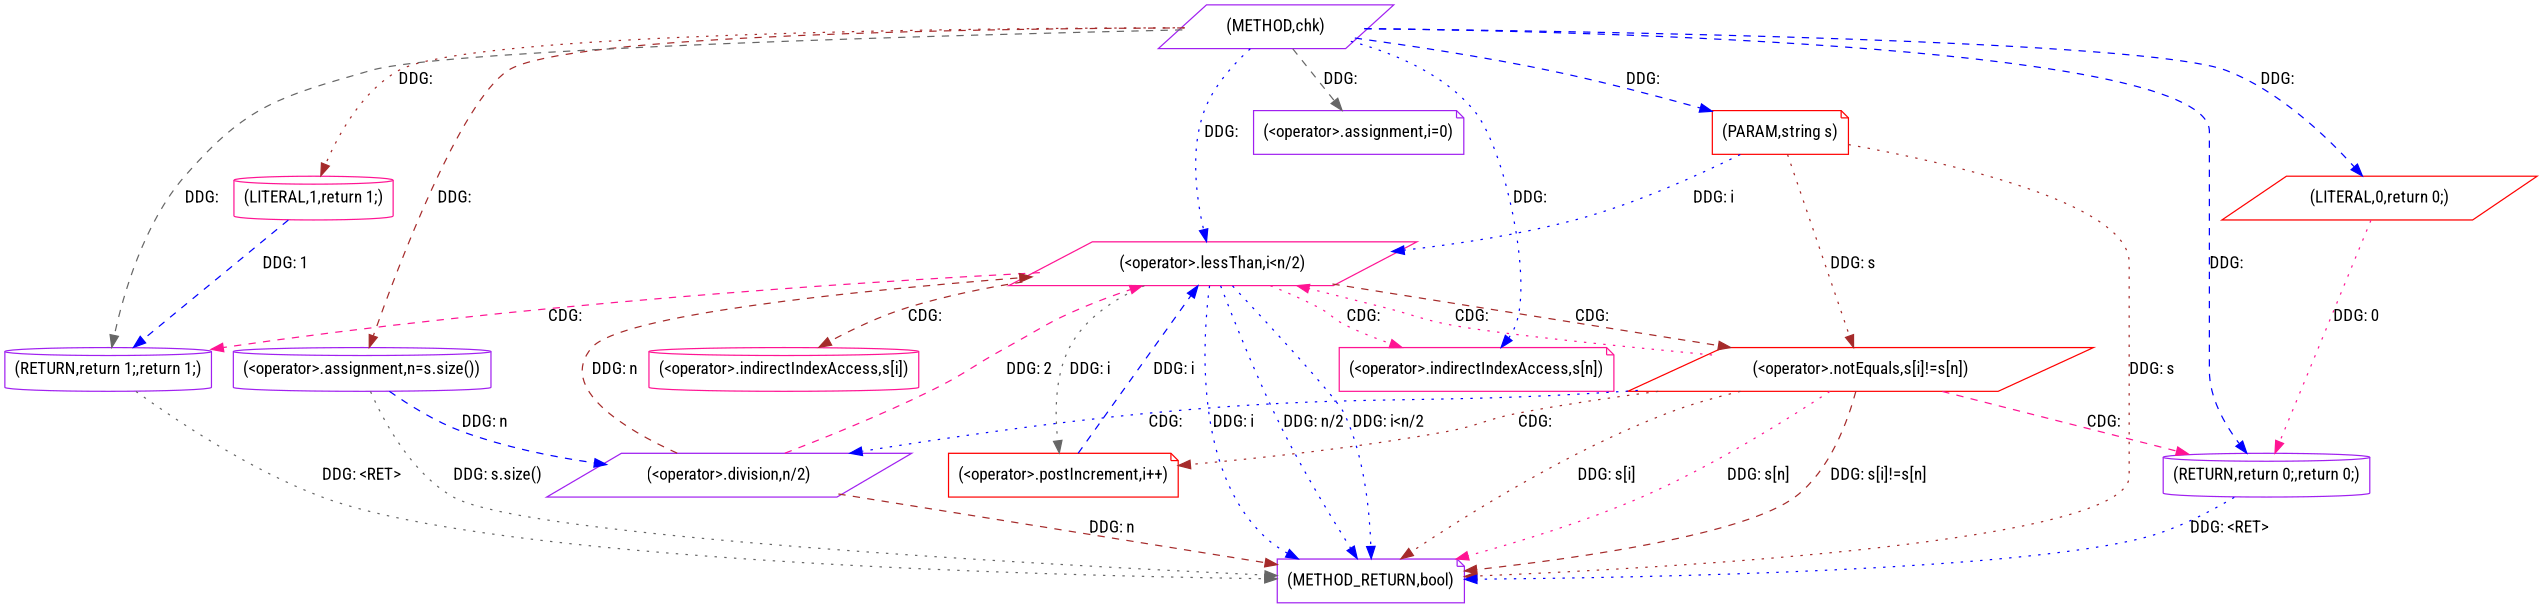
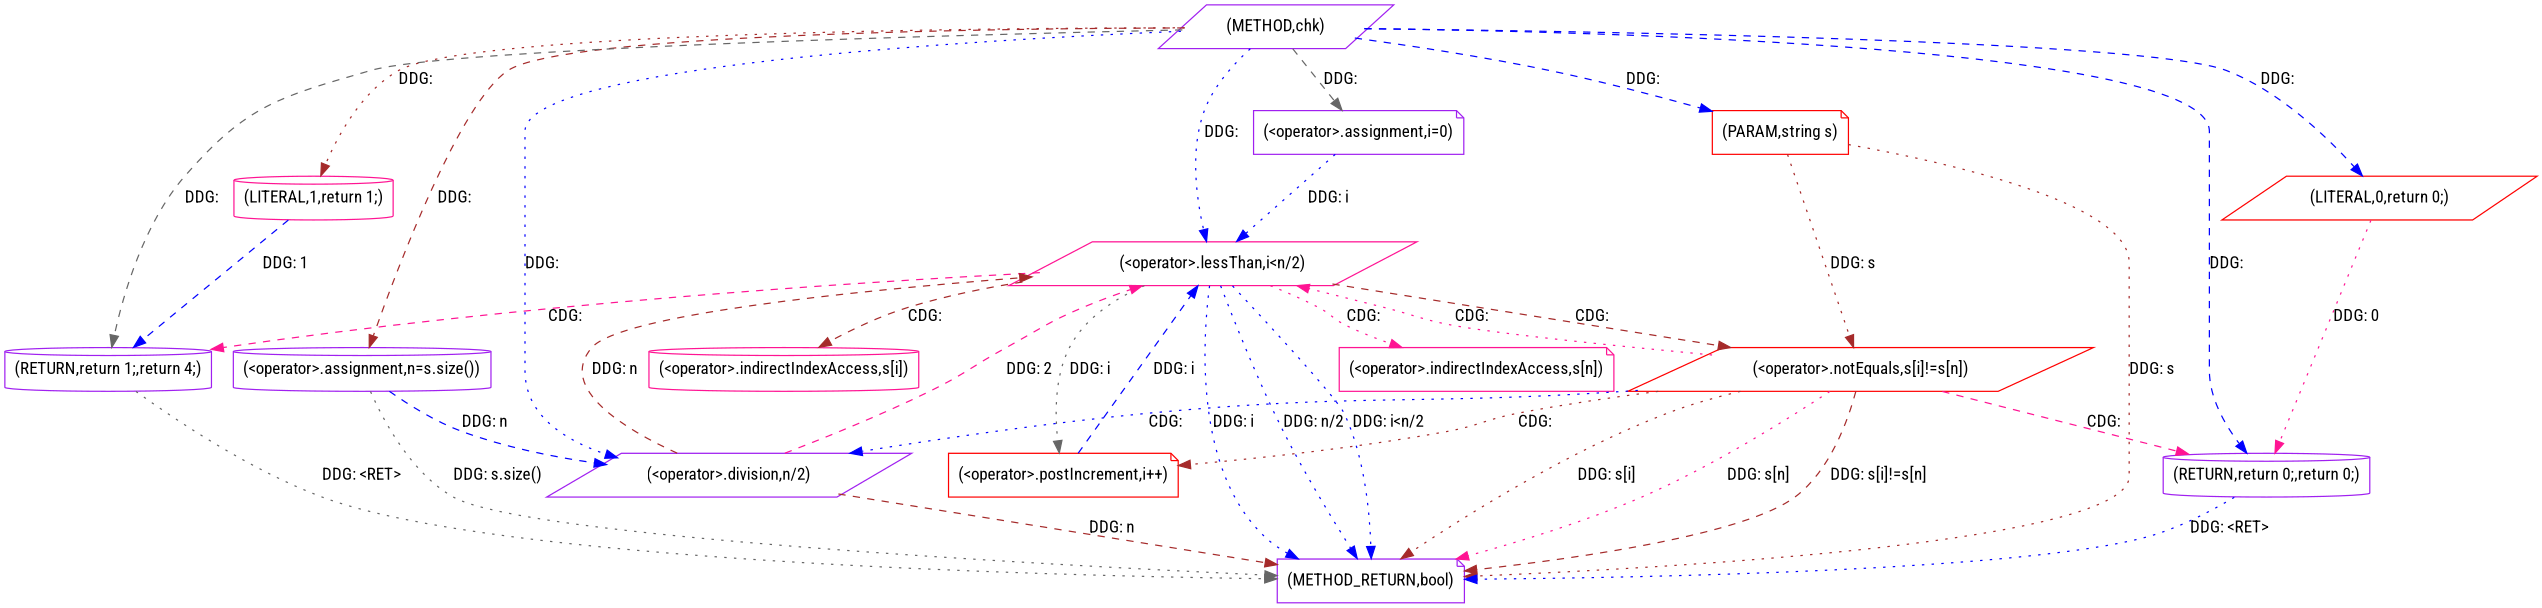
edge "(METHOD,chk)" -> "(<operator>.indirectIndexAccess,s[n])": now "(METHOD,chk)" -> "(<operator>.division,n/2)"
edge "(PARAM,string s)" -> "(<operator>.lessThan,i<n/2)": now "(<operator>.assignment,i=0)" -> "(<operator>.lessThan,i<n/2)"
node "(RETURN,return 1;,return 1;)": label "(RETURN,return 1;,return 1;)" -> "(RETURN,return 1;,return 4;)"
